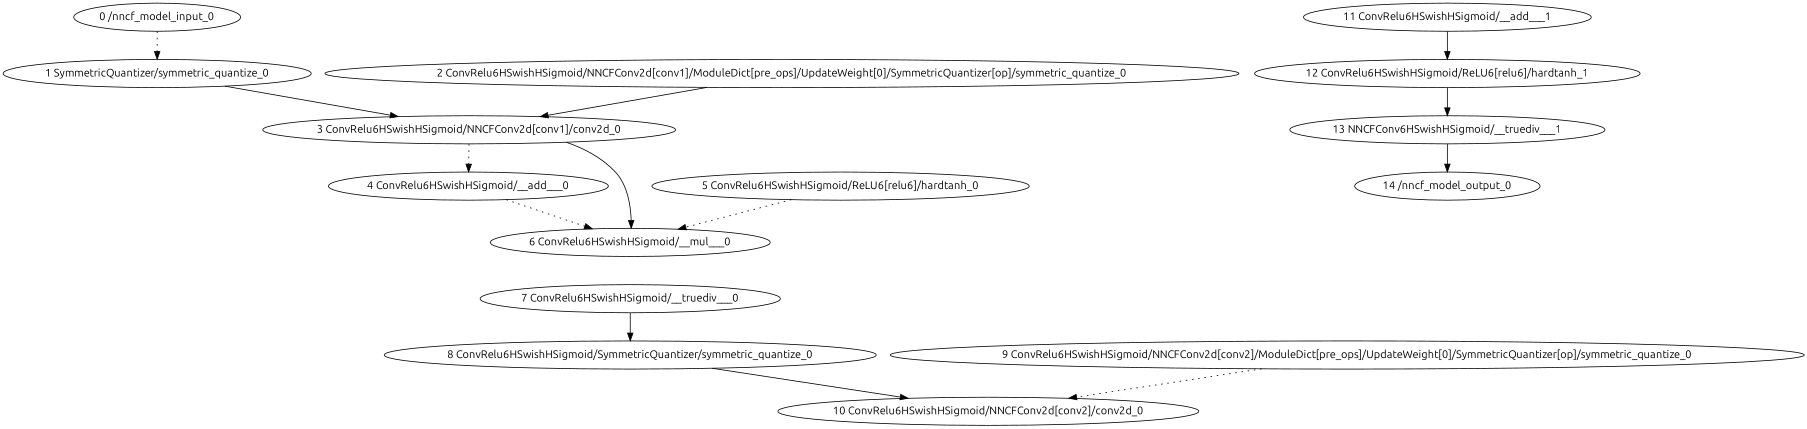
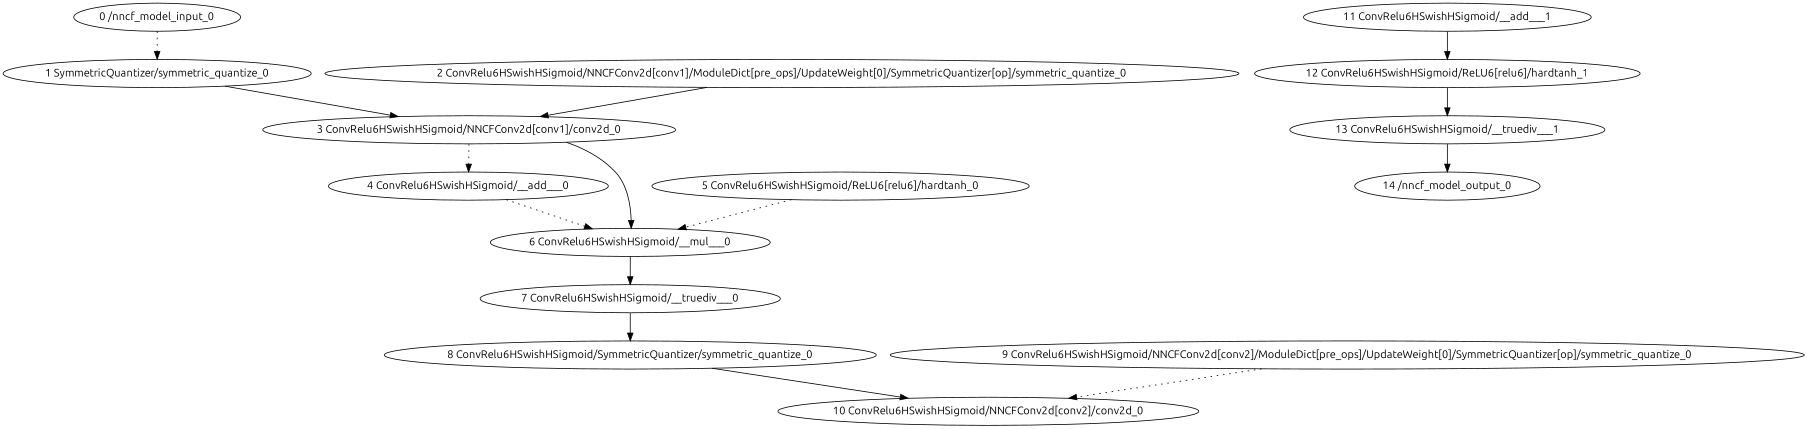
node "13 NNCFConv6HSwishHSigmoid/__truediv___1": label "13 NNCFConv6HSwishHSigmoid/__truediv___1" -> "13 ConvRelu6HSwishHSigmoid/__truediv___1"
edge "6 ConvRelu6HSwishHSigmoid/__mul___0" -> "7 ConvRelu6HSwishHSigmoid/__truediv___0": added
